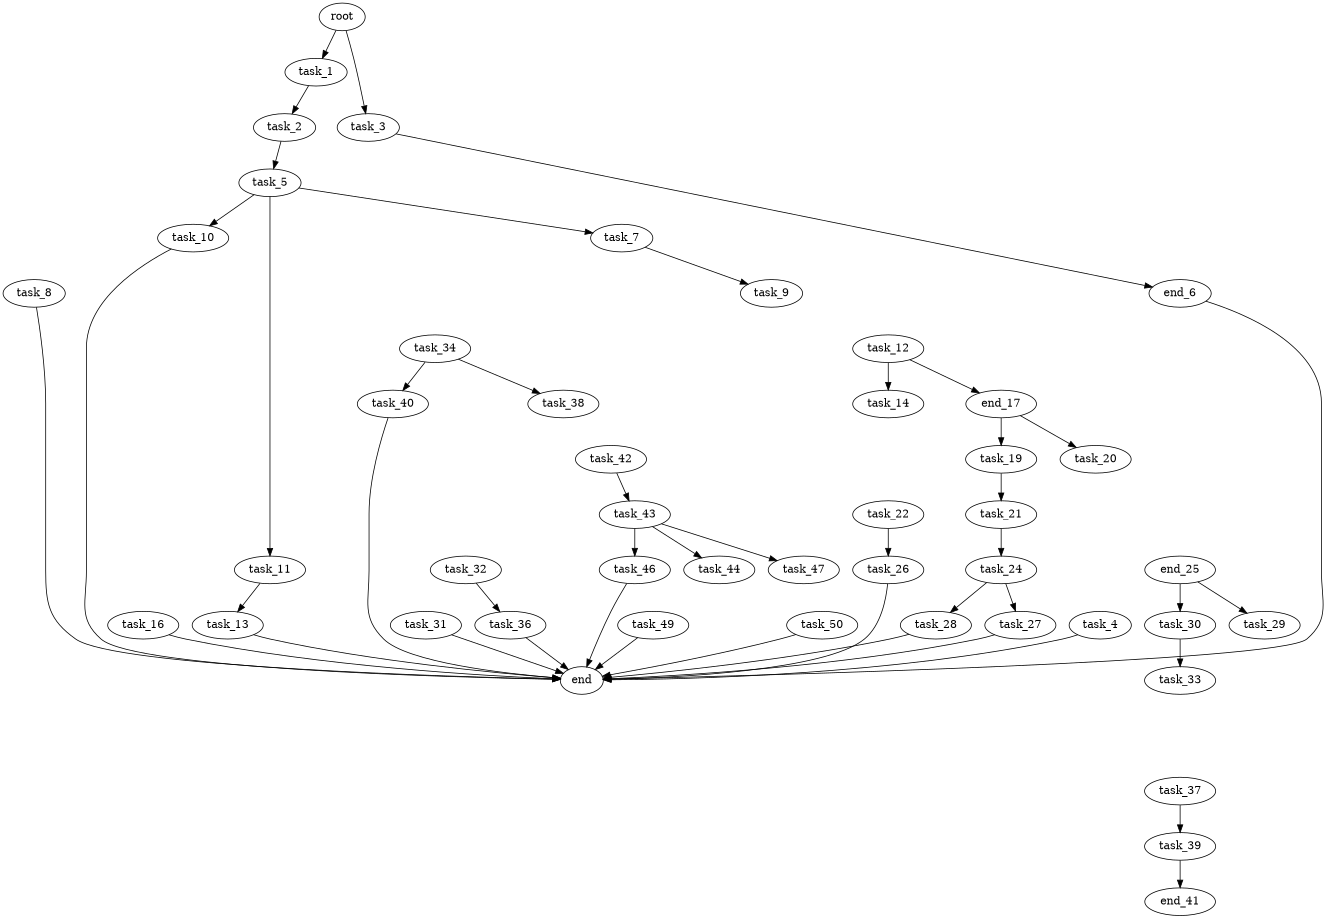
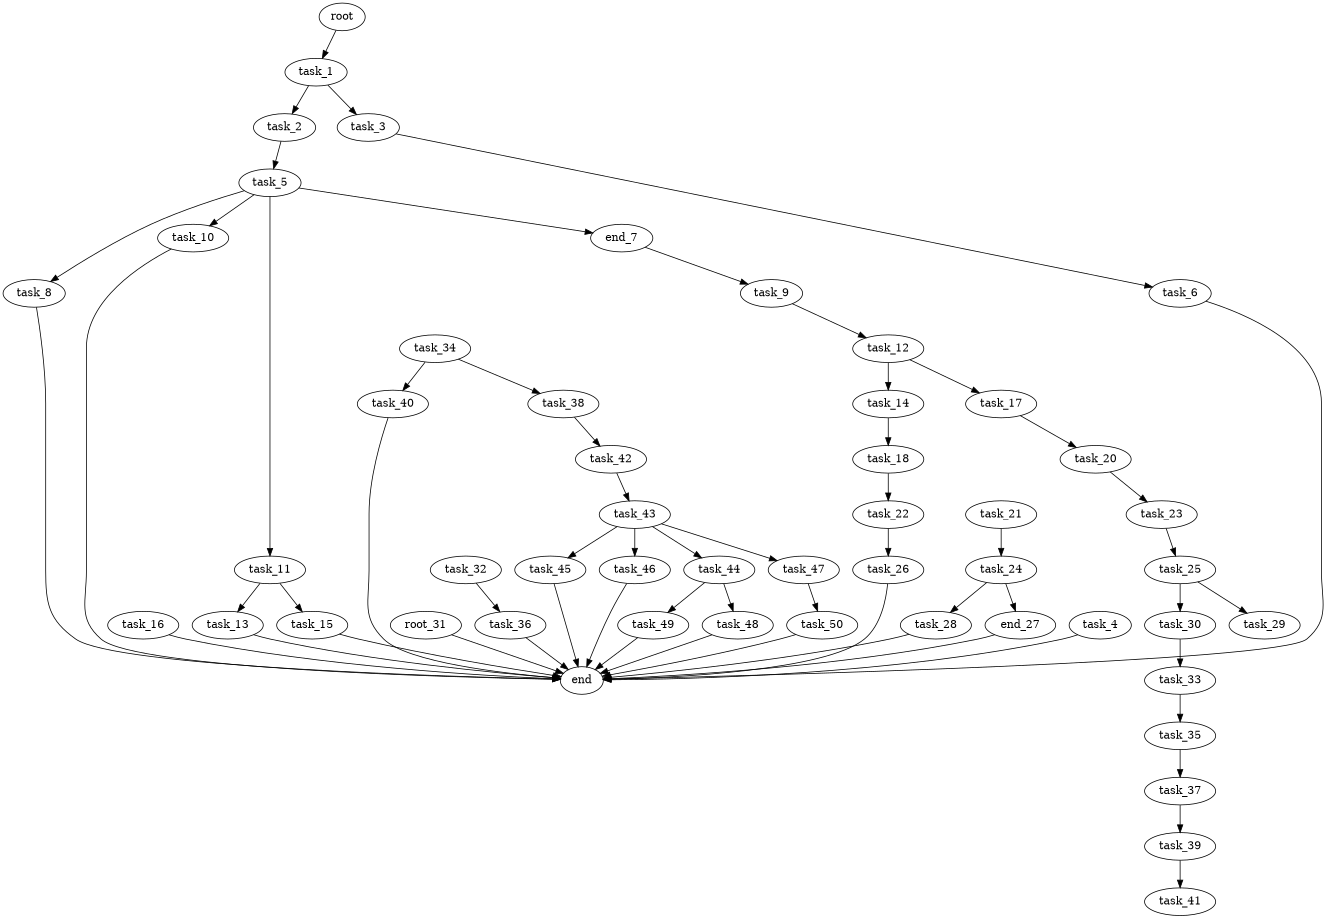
edge "root" -> "task_3": now "task_1" -> "task_3"
edge "task_5" -> "task_8": added
node "task_7": label "task_7" -> "end_7"
node "end_6": label "end_6" -> "task_6"
edge "task_9" -> "task_12": added
node "end_17": label "end_17" -> "task_17"
edge "task_38" -> "task_42": added
node "task_18": added
node "task_19": removed
node "task_23": added
node "task_45": added
node "end_25": label "end_25" -> "task_25"
edge "task_47" -> "task_50": added
edge "task_44" -> "task_49": added
node "task_15": added
node "task_31": label "task_31" -> "root_31"
node "task_48": added
node "task_27": label "task_27" -> "end_27"
node "task_35": added
node "end_41": label "end_41" -> "task_41"
